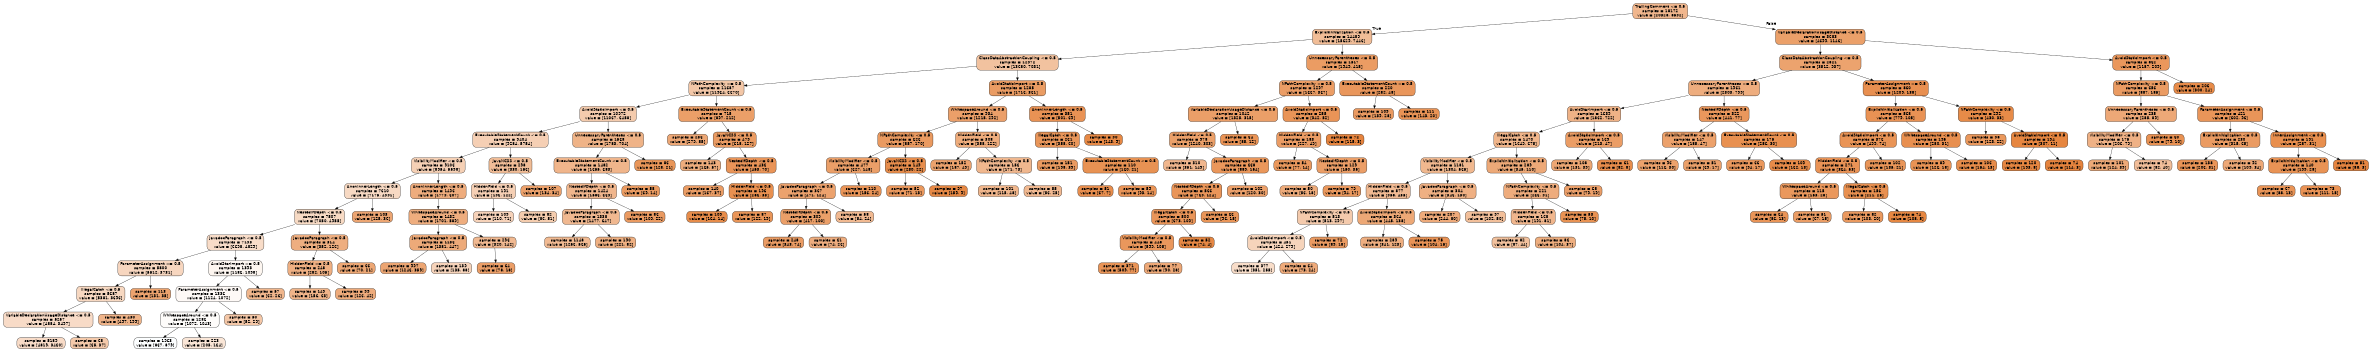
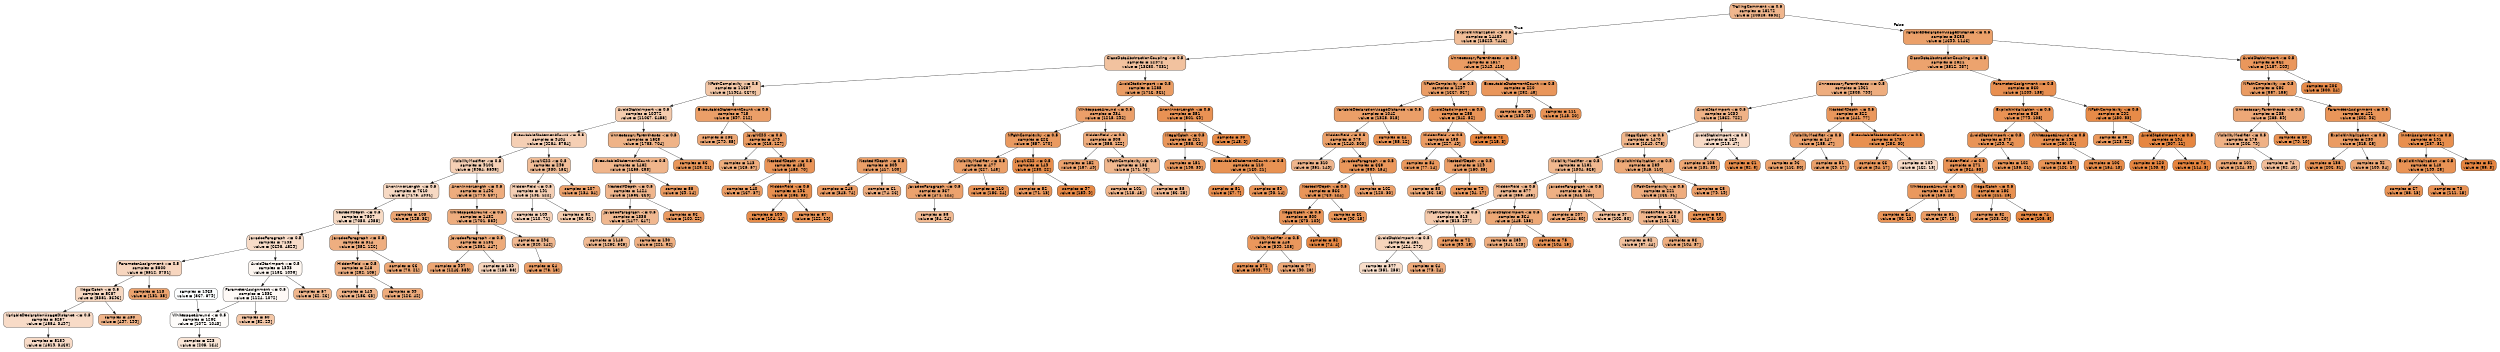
node "AvoidStaticImport <= 0.5 samples = 169 value = [213, 47]": fillcolor #eb9d65 -> #f8dbc7
node "AvoidStaticImport <= 0.5 samples = 376 value = [499, 74]": label "AvoidStaticImport <= 0.5 samples = 376 value = [499, 74]" -> "AvoidStaticImport <= 0.5 samples = 373 value = [499, 74]"
node "samples = 109 value = [162, 13]": fillcolor #e78b49 -> #f8dbc7
edge "JavadocParagraph <= 0.5 samples = 367 value = [471, 124]" -> "NestedIfDepth <= 0.5 samples = 309 value = [417, 100]": reversed
edge "WhitespaceAround <= 0.5 samples = 1286 value = [1072, 1043]" -> "samples = 1963 value = [867, 879]": reversed
node "samples = 68 value = [65, 37]": removed
